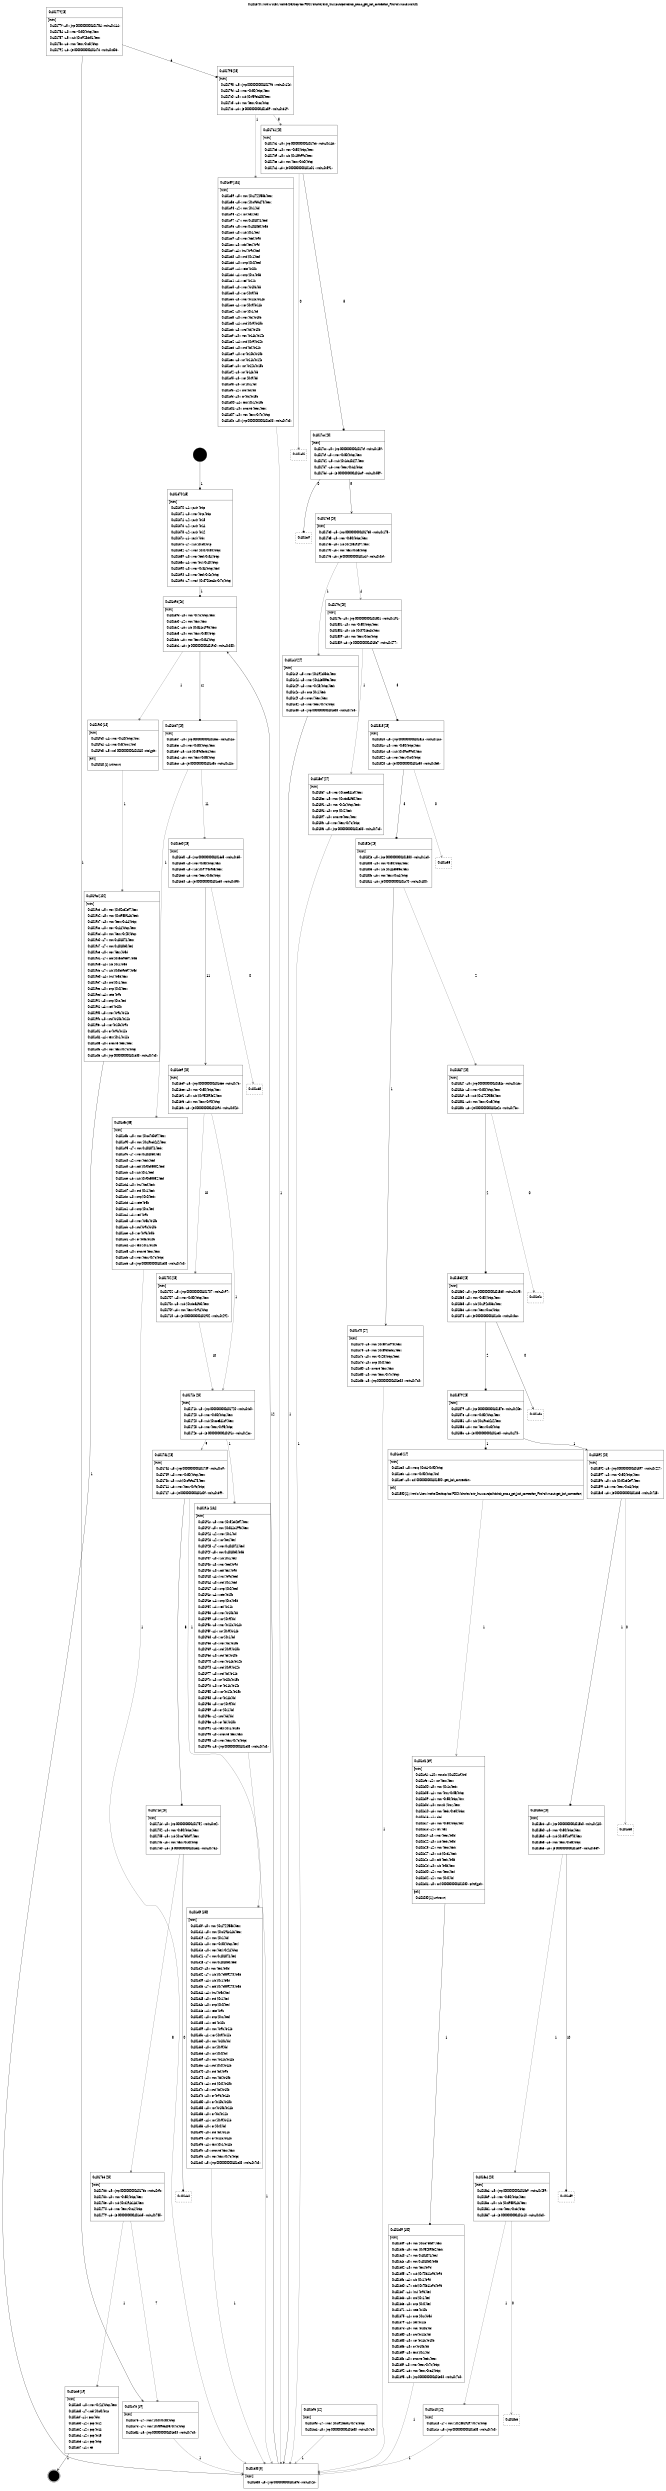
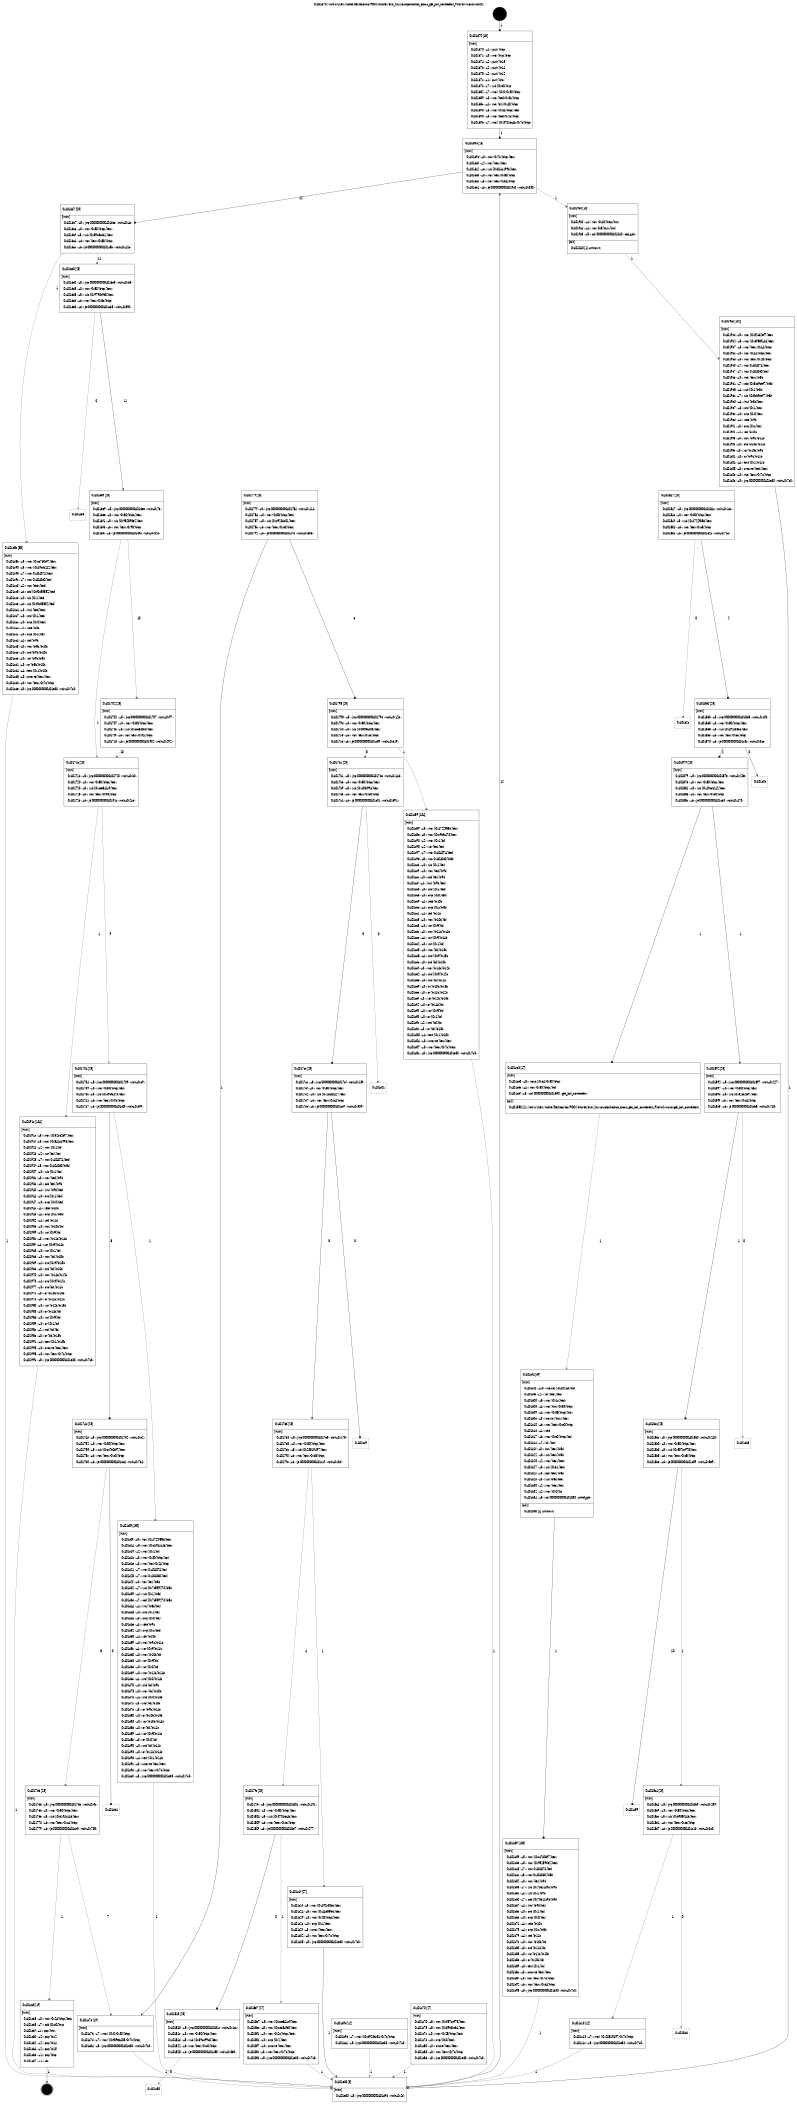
node "0x40182e [25]": removed
